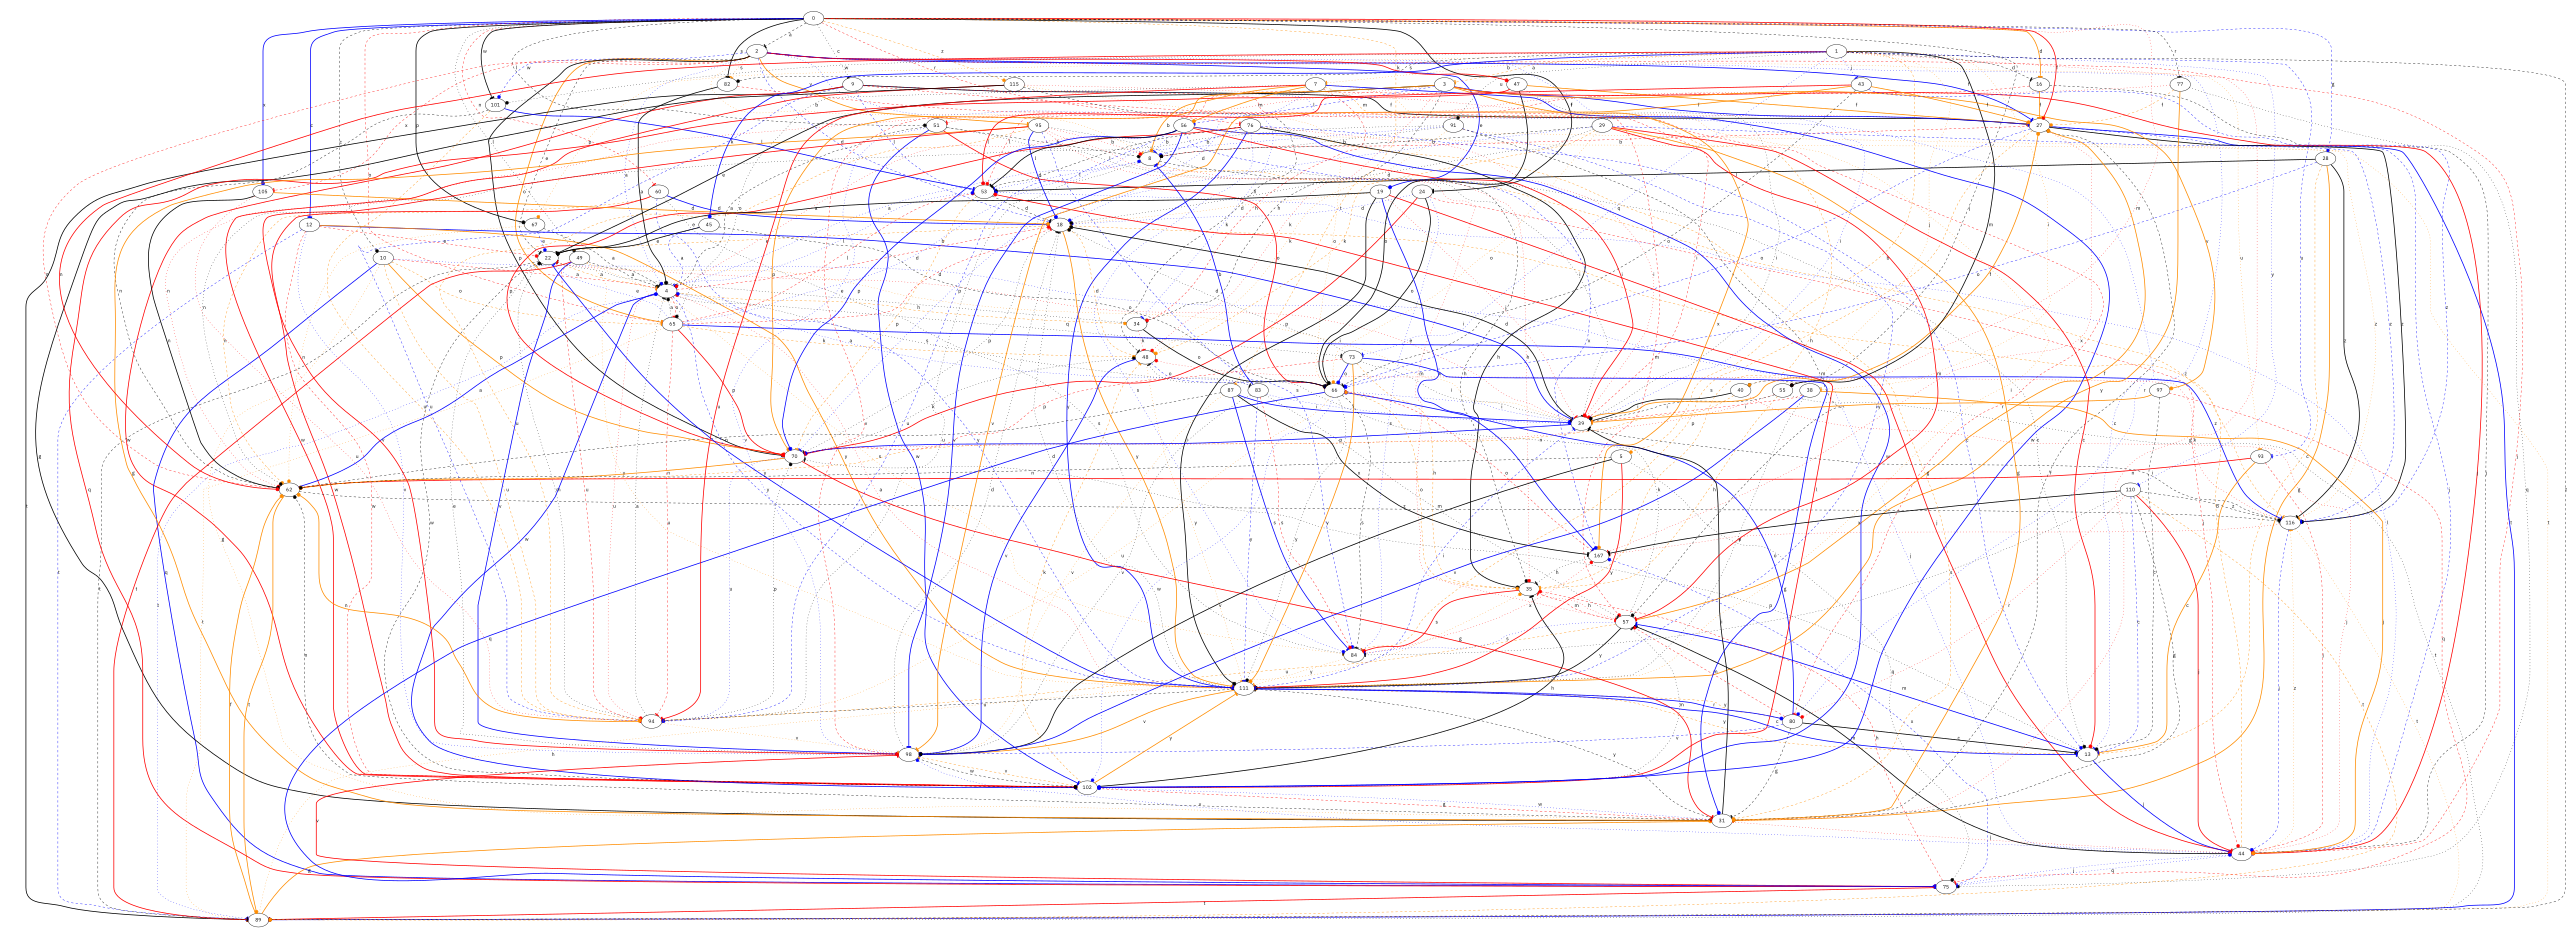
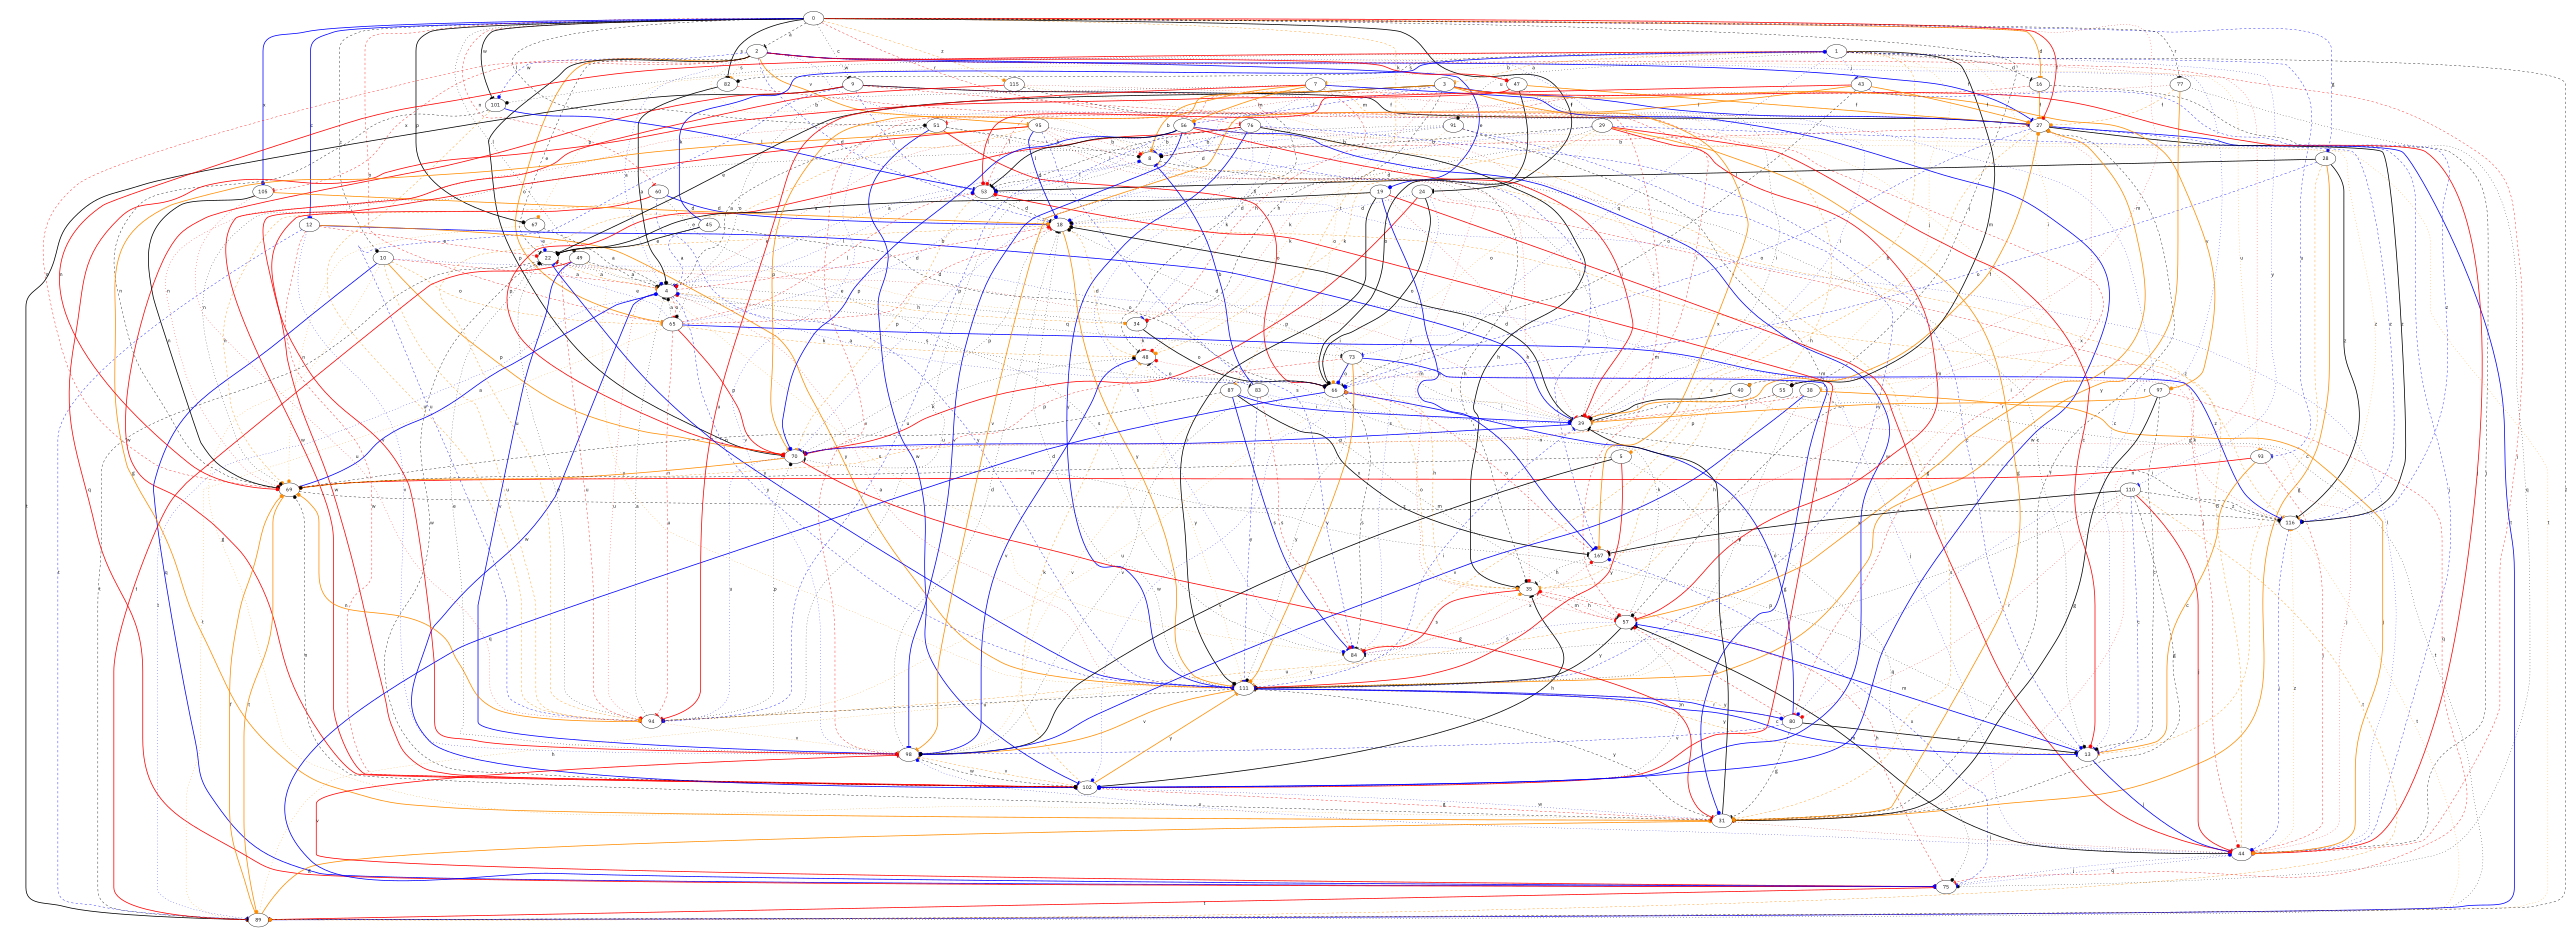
edge "1" -> "45": reversed
node "62": label "62" -> "69"
edge "94" -> "22": label "m" -> "e"
edge "115" -> "31": now "97" -> "31"
